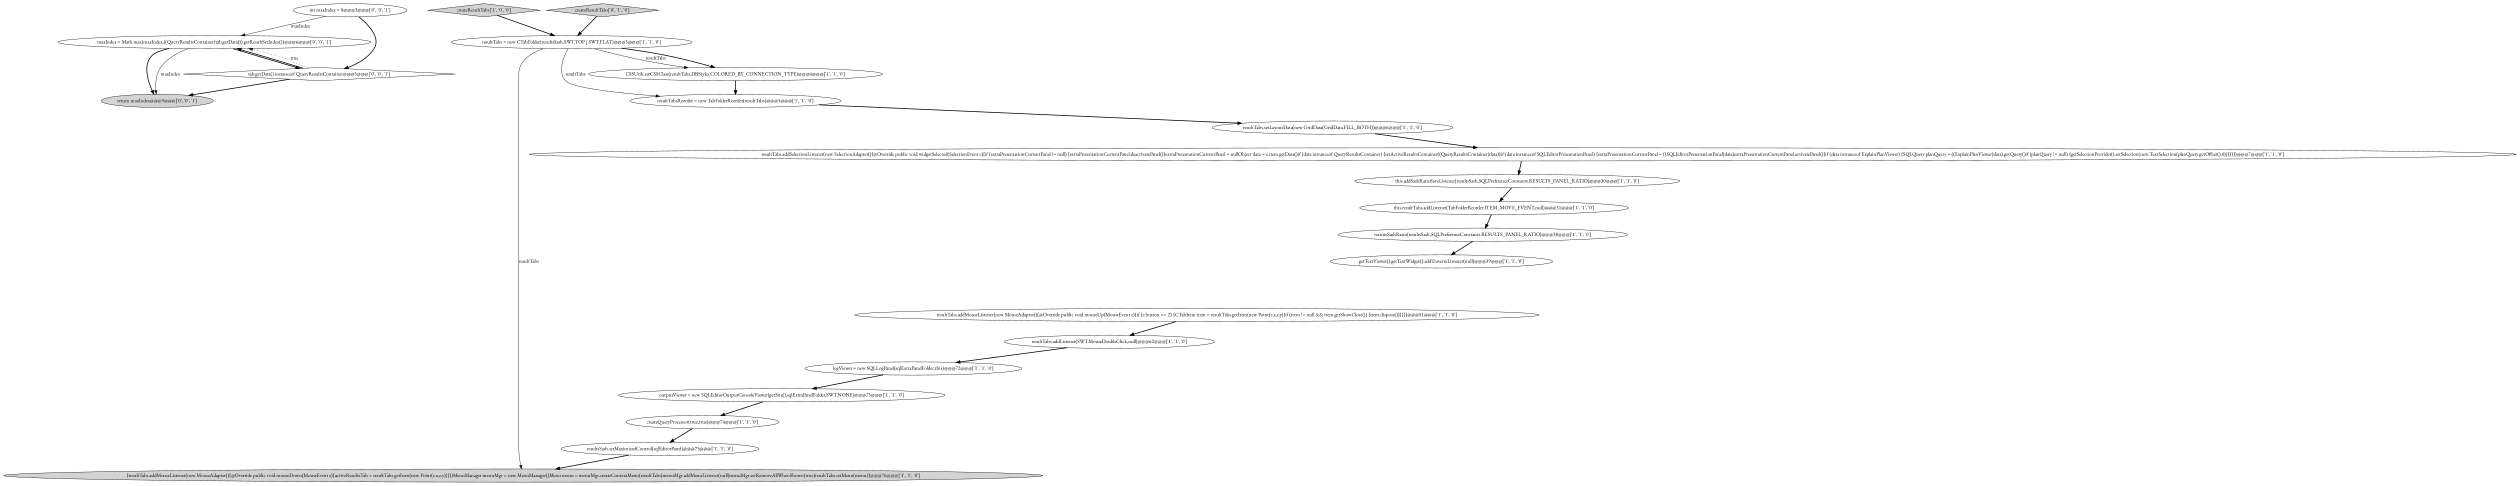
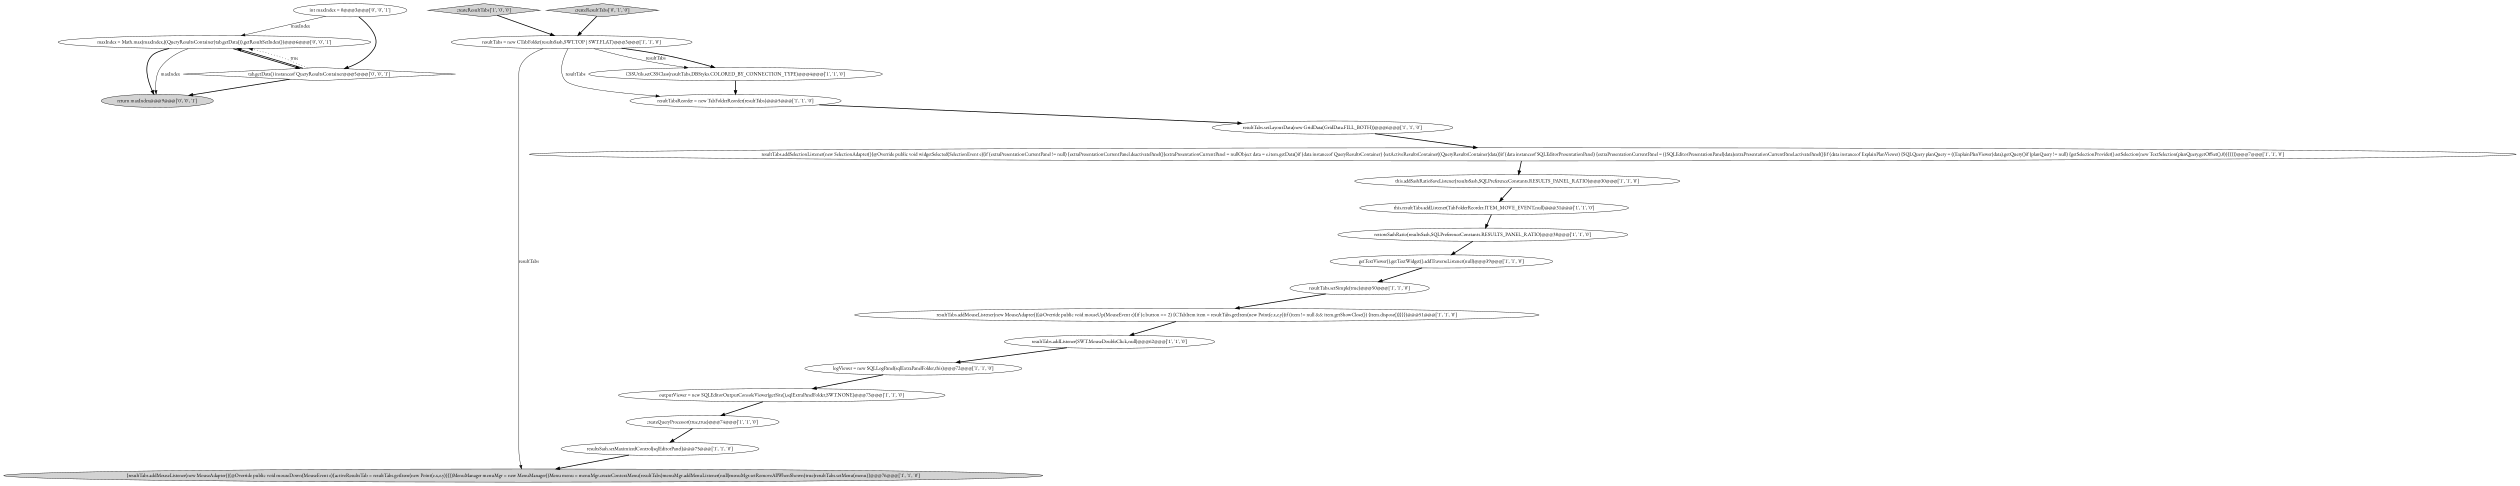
node "resultTabs.setSimple(true)@@@50@@@['1', '1', '0']": added
